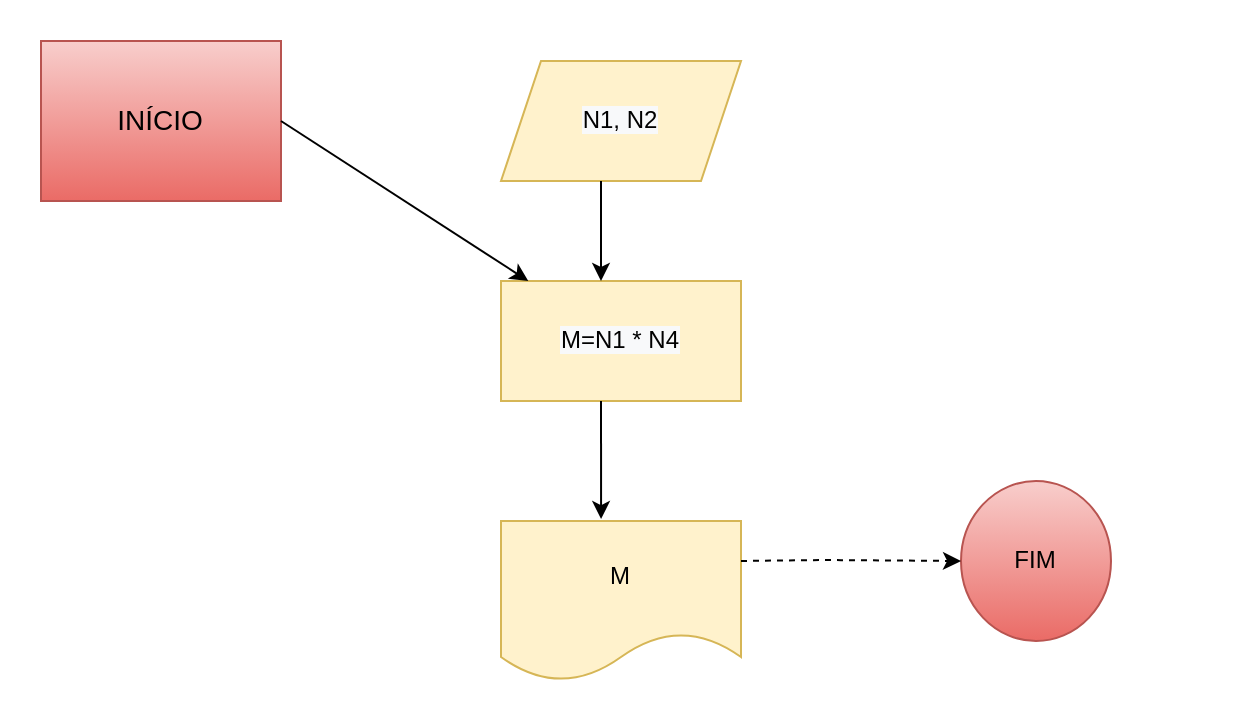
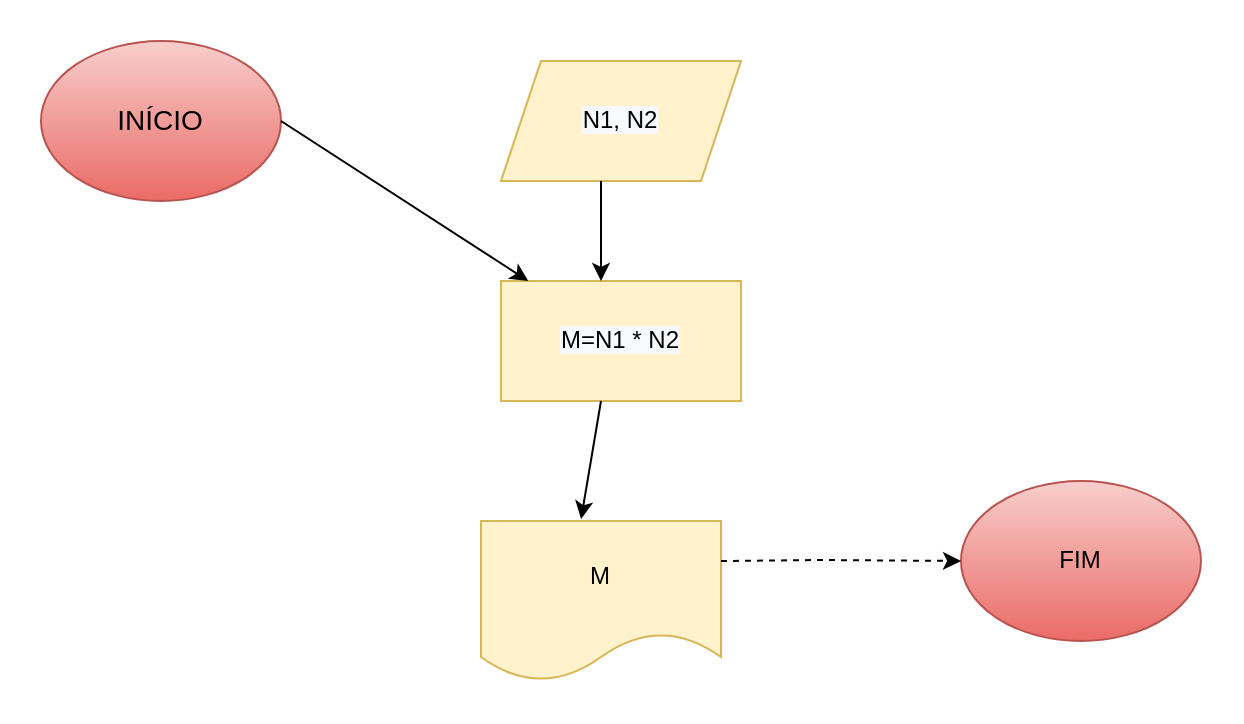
node "INÍCIO": shape rectangle -> ellipse
node "M=N1 * N4": label "M=N1 * N4" -> "M=N1 * N2"
node "FIM": size 150x160 -> 240x160
node "M": moved (621, 601) -> (601, 601)
